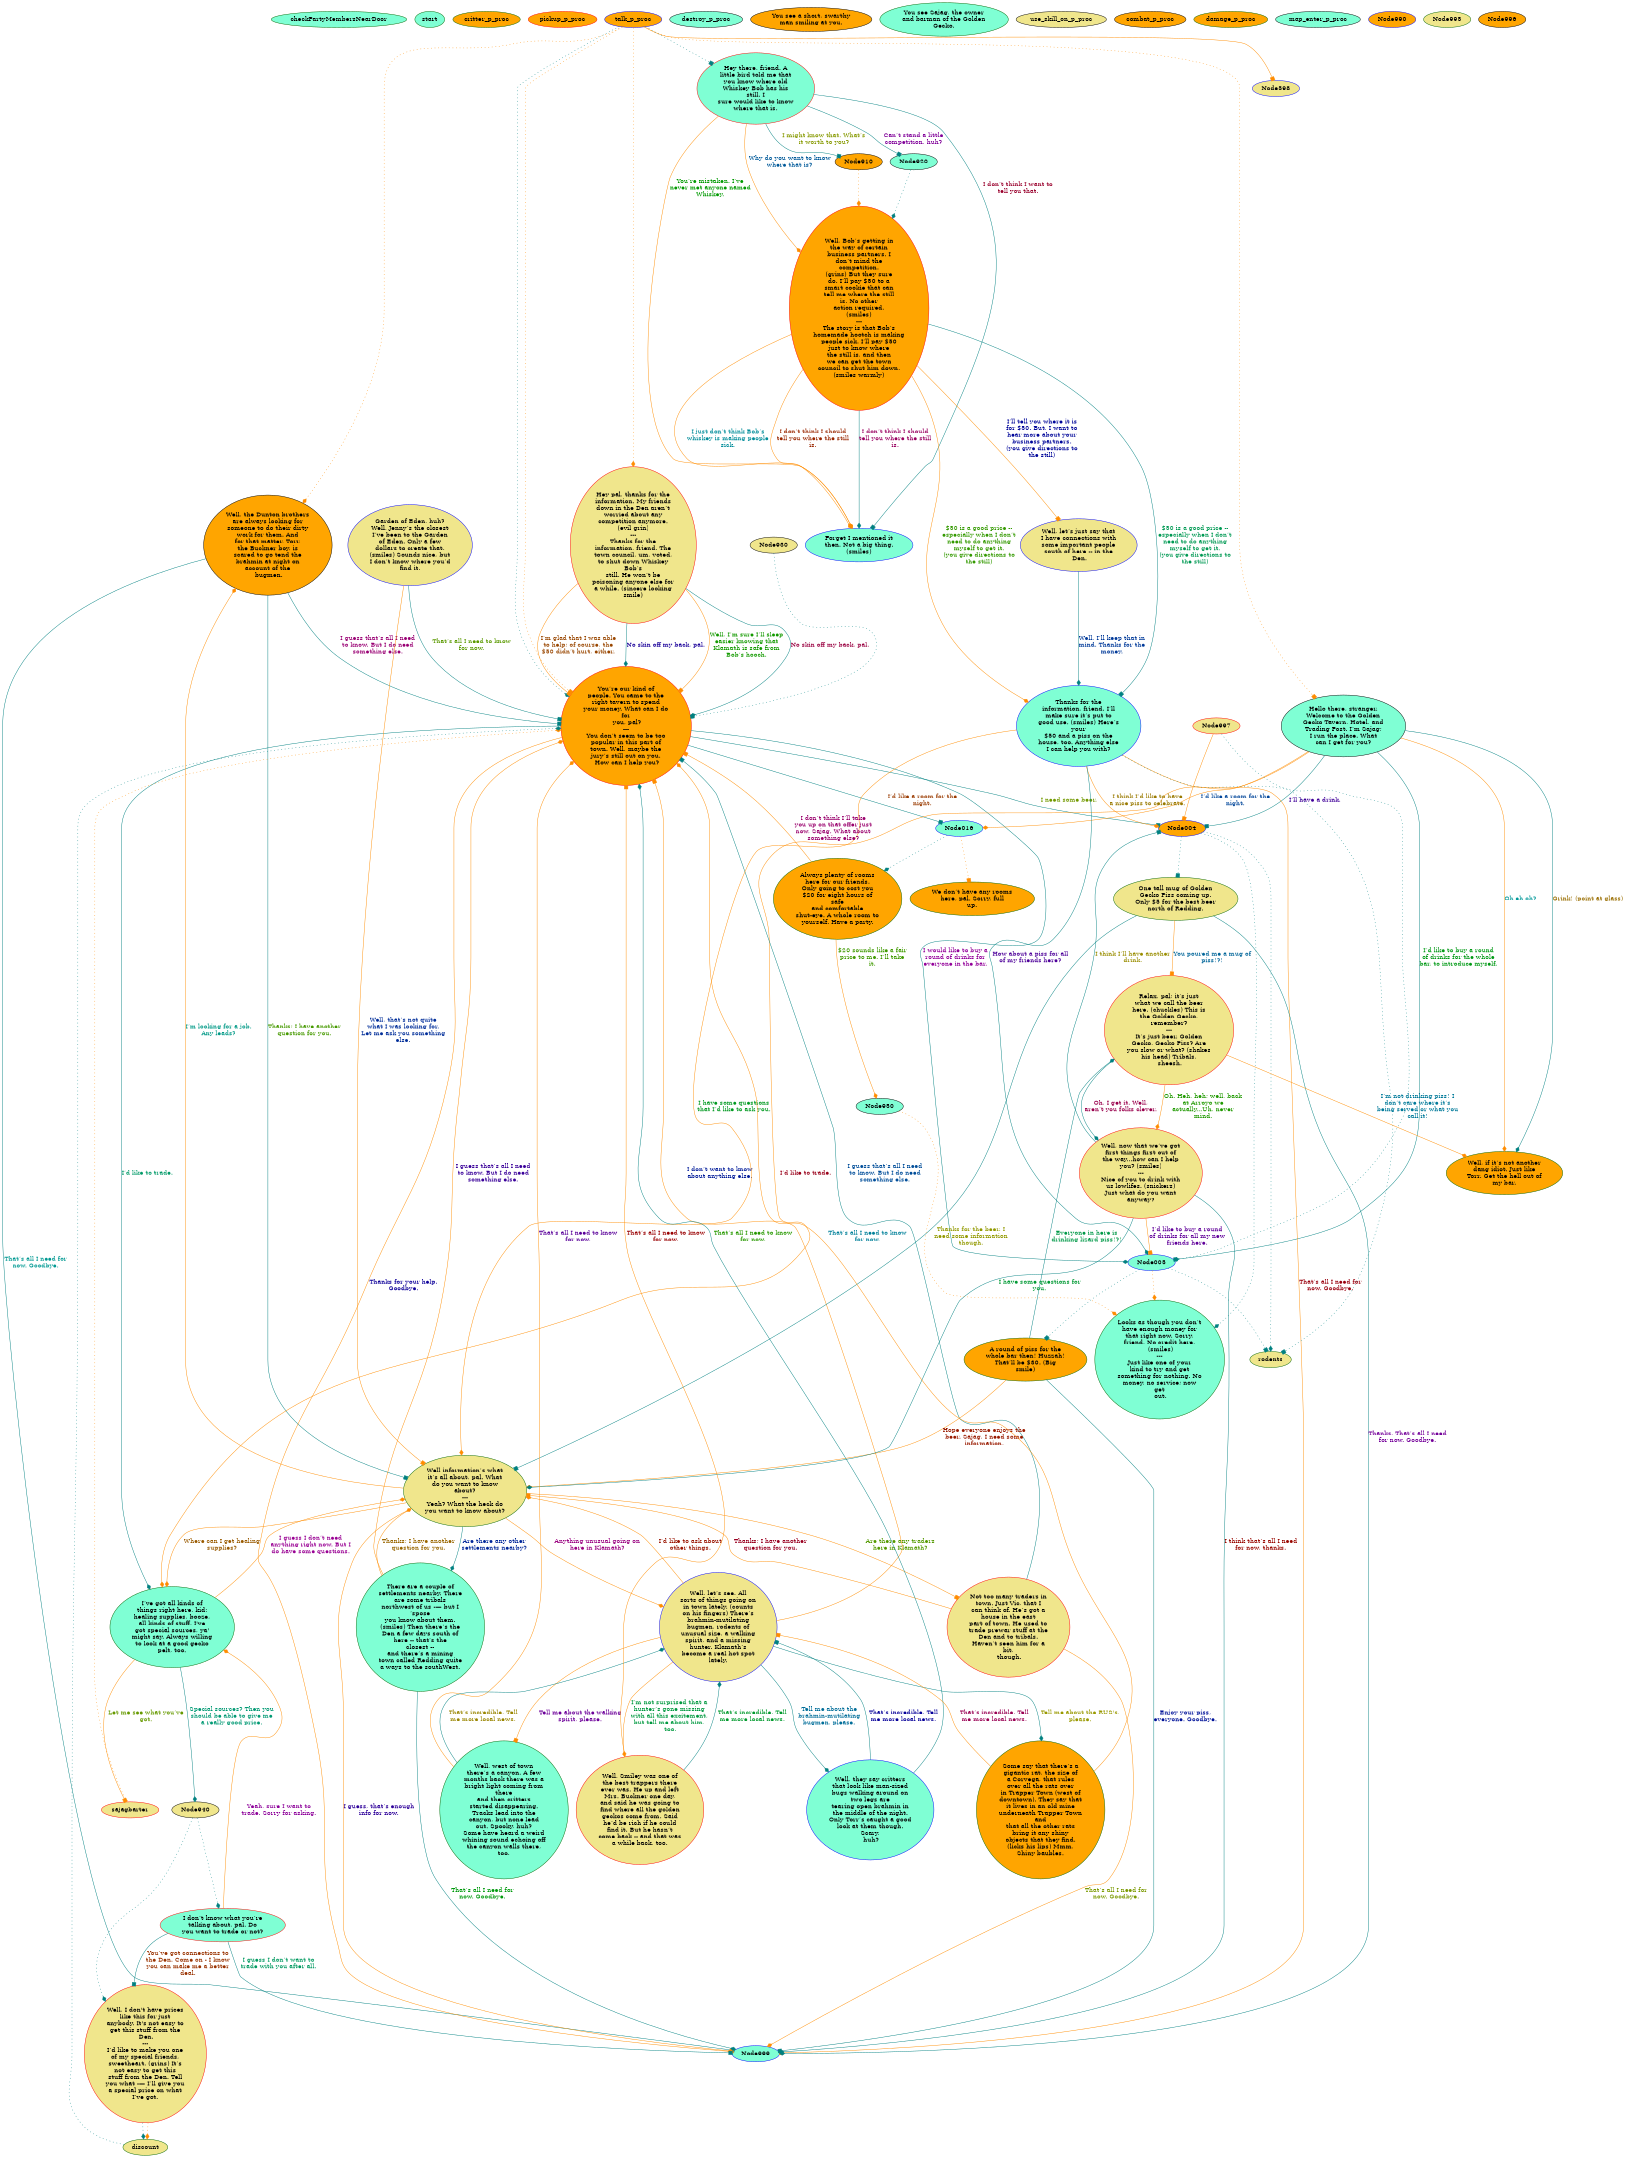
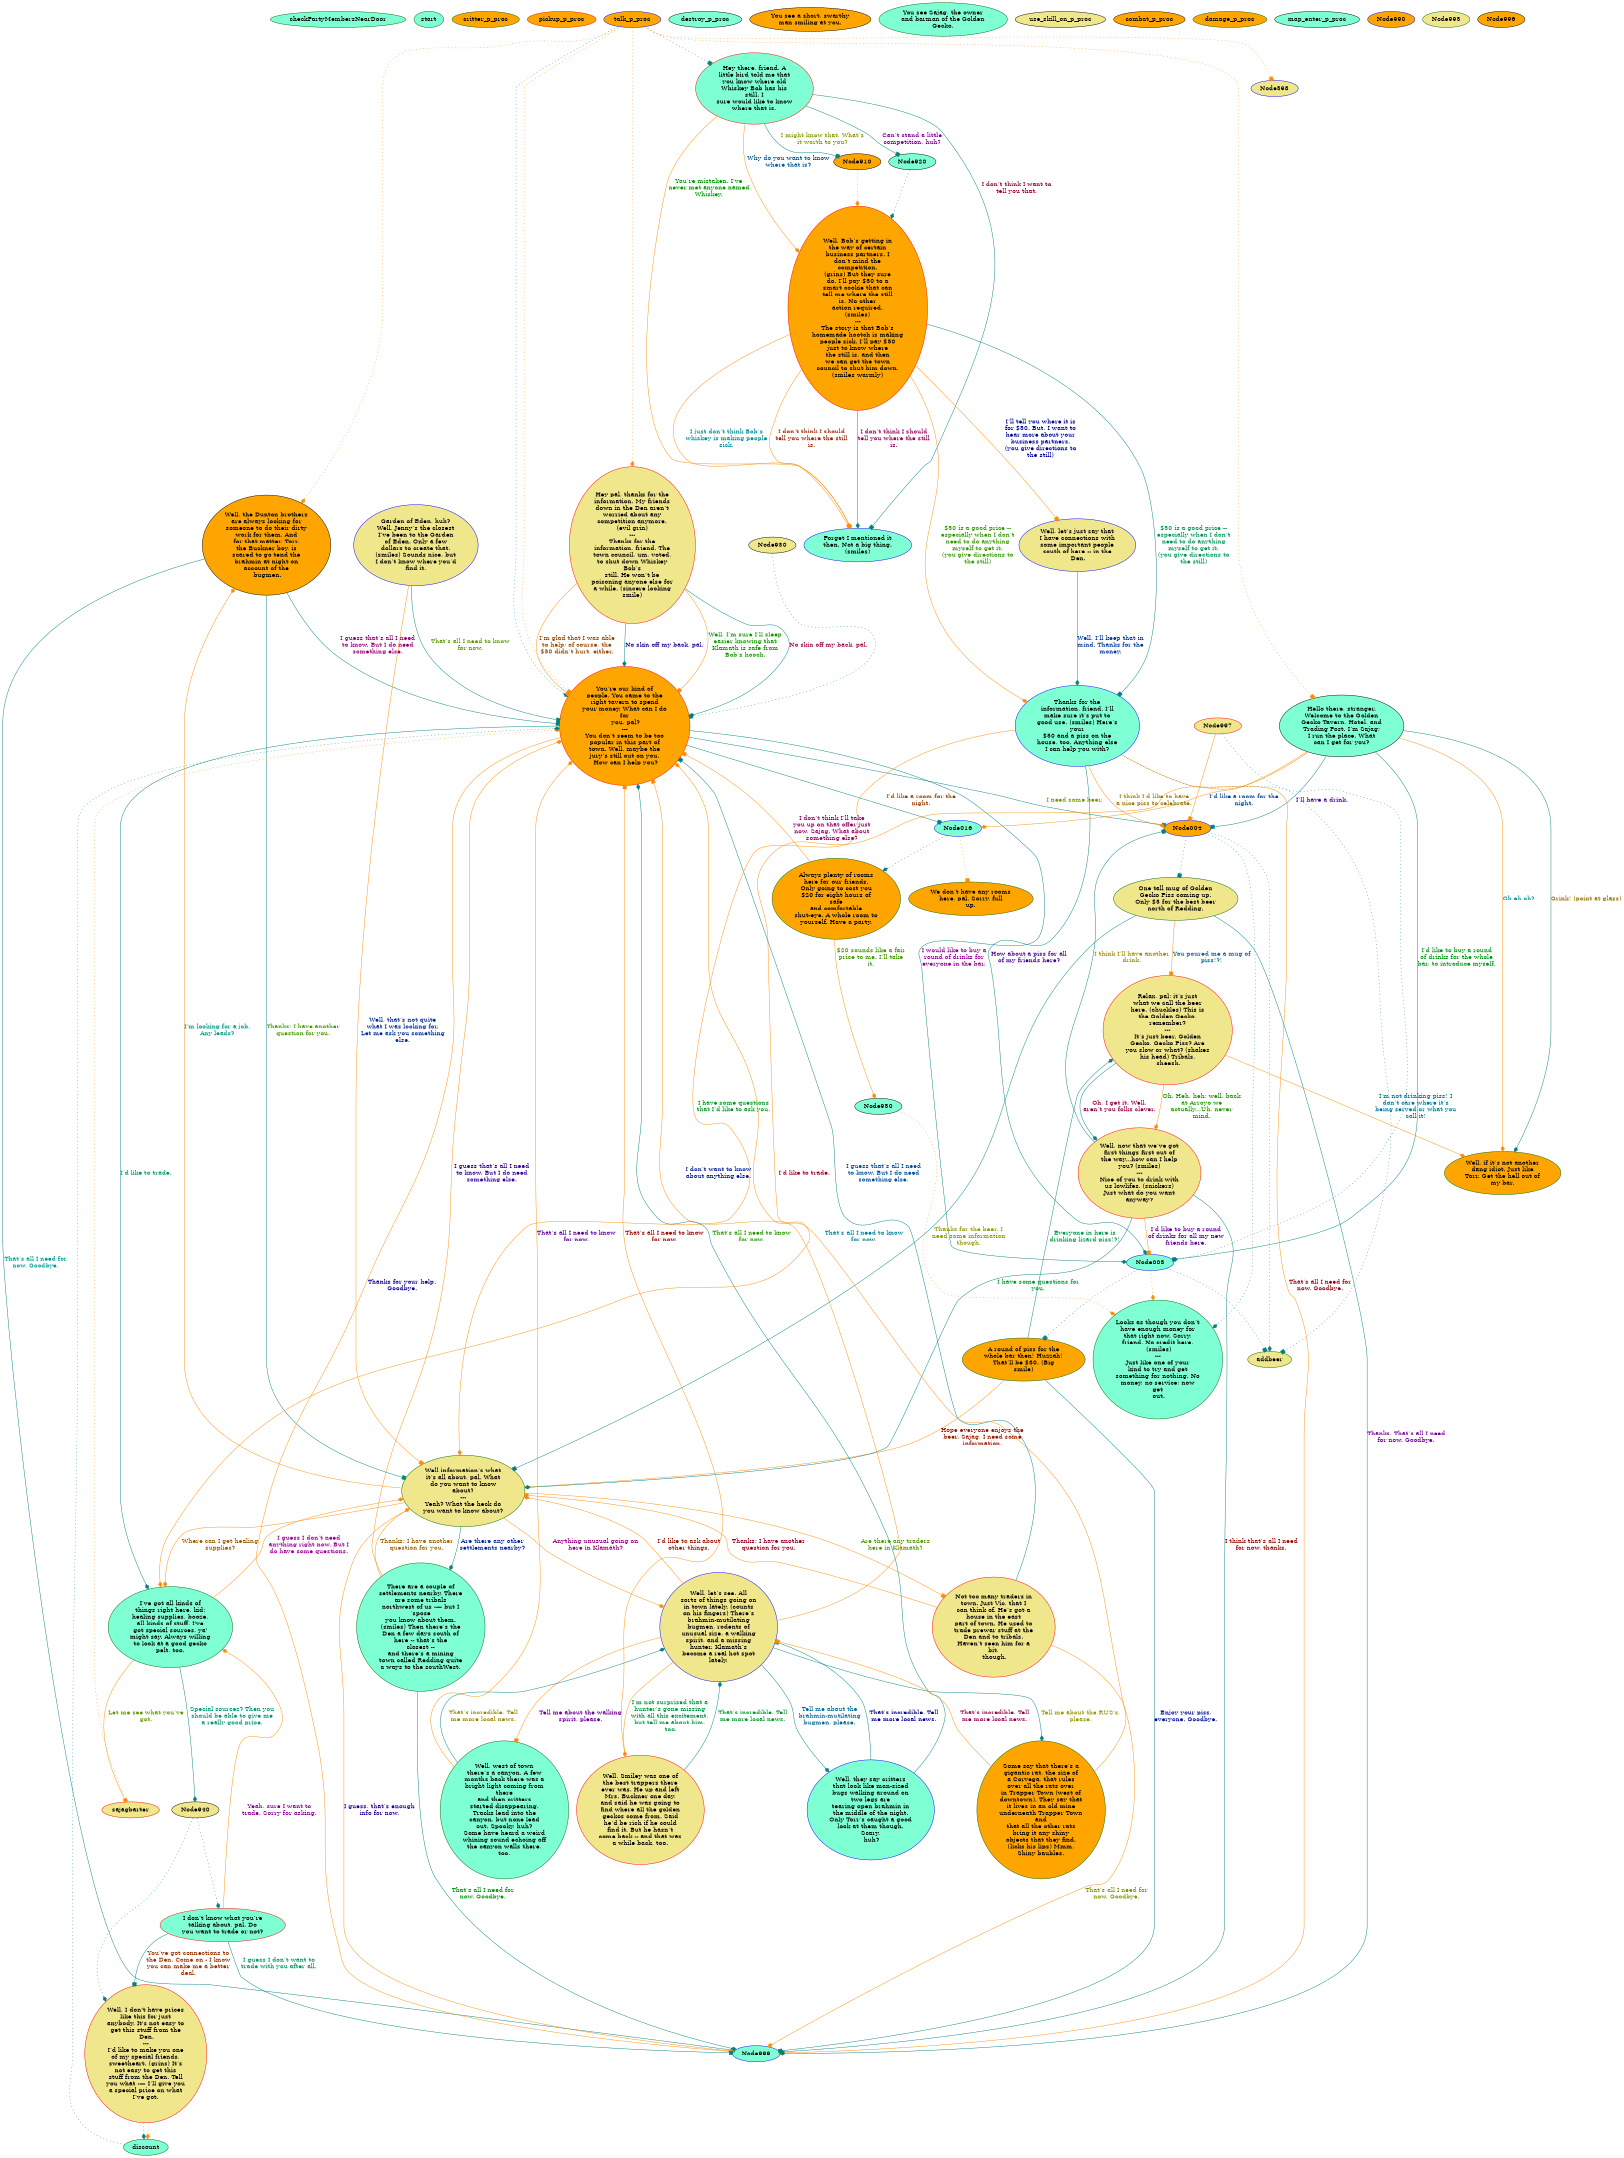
edge "talk_p_proc" -> "Node598": style solid -> dotted
node "rodents": label "rodents" -> "addbeer"
node "discount": fillcolor khaki -> aquamarine
